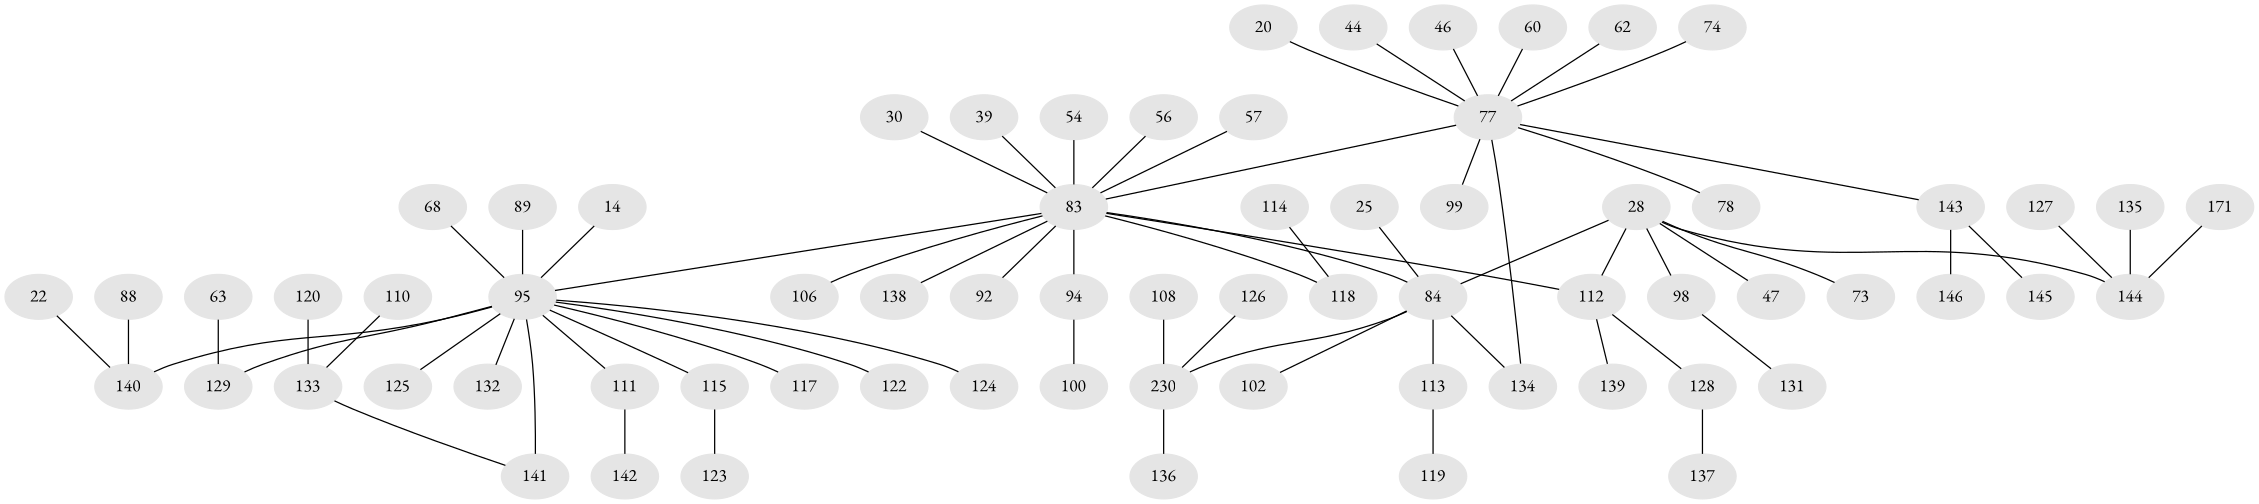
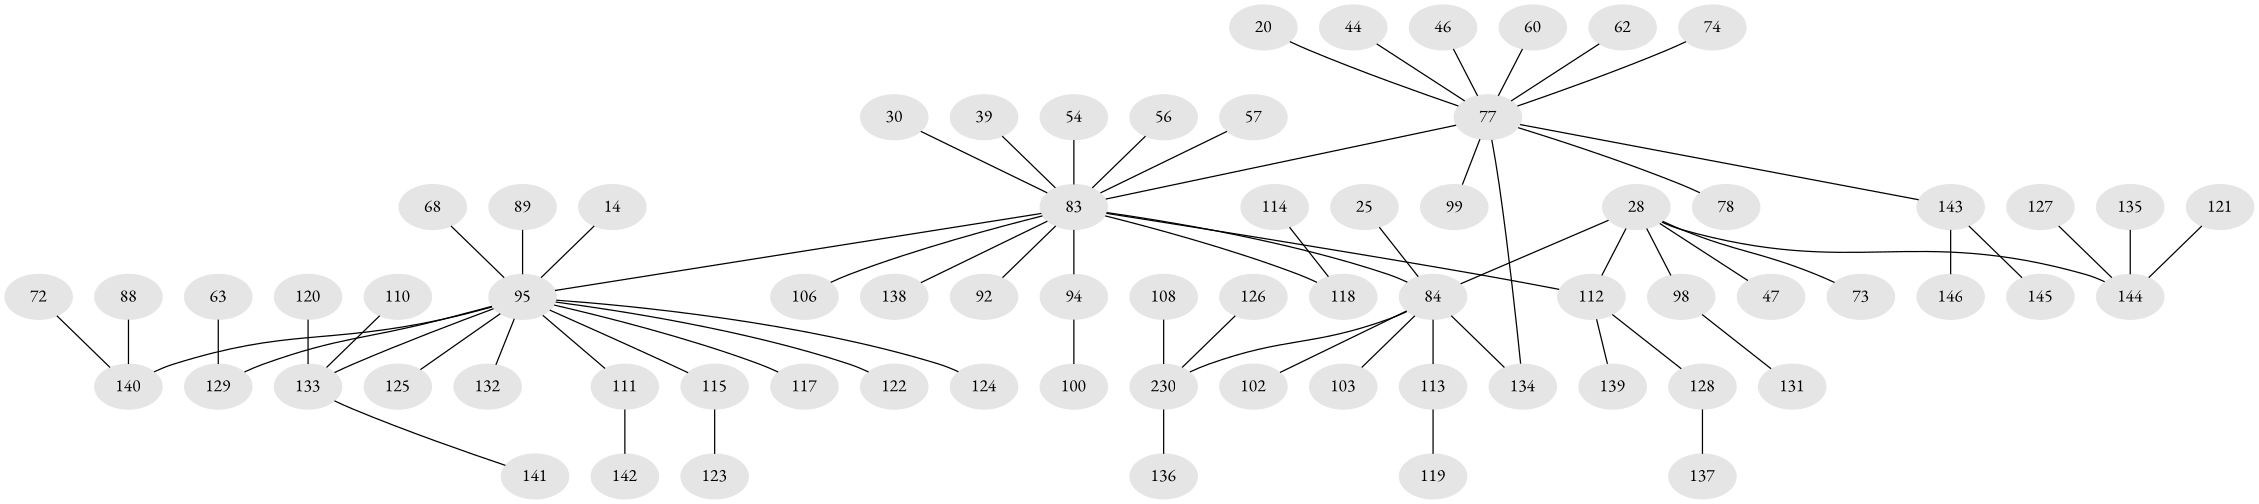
node "171": label "171" -> "121"
node "22": label "22" -> "72"
edge "95" -- "141": now "95" -- "133"
node "103": added
